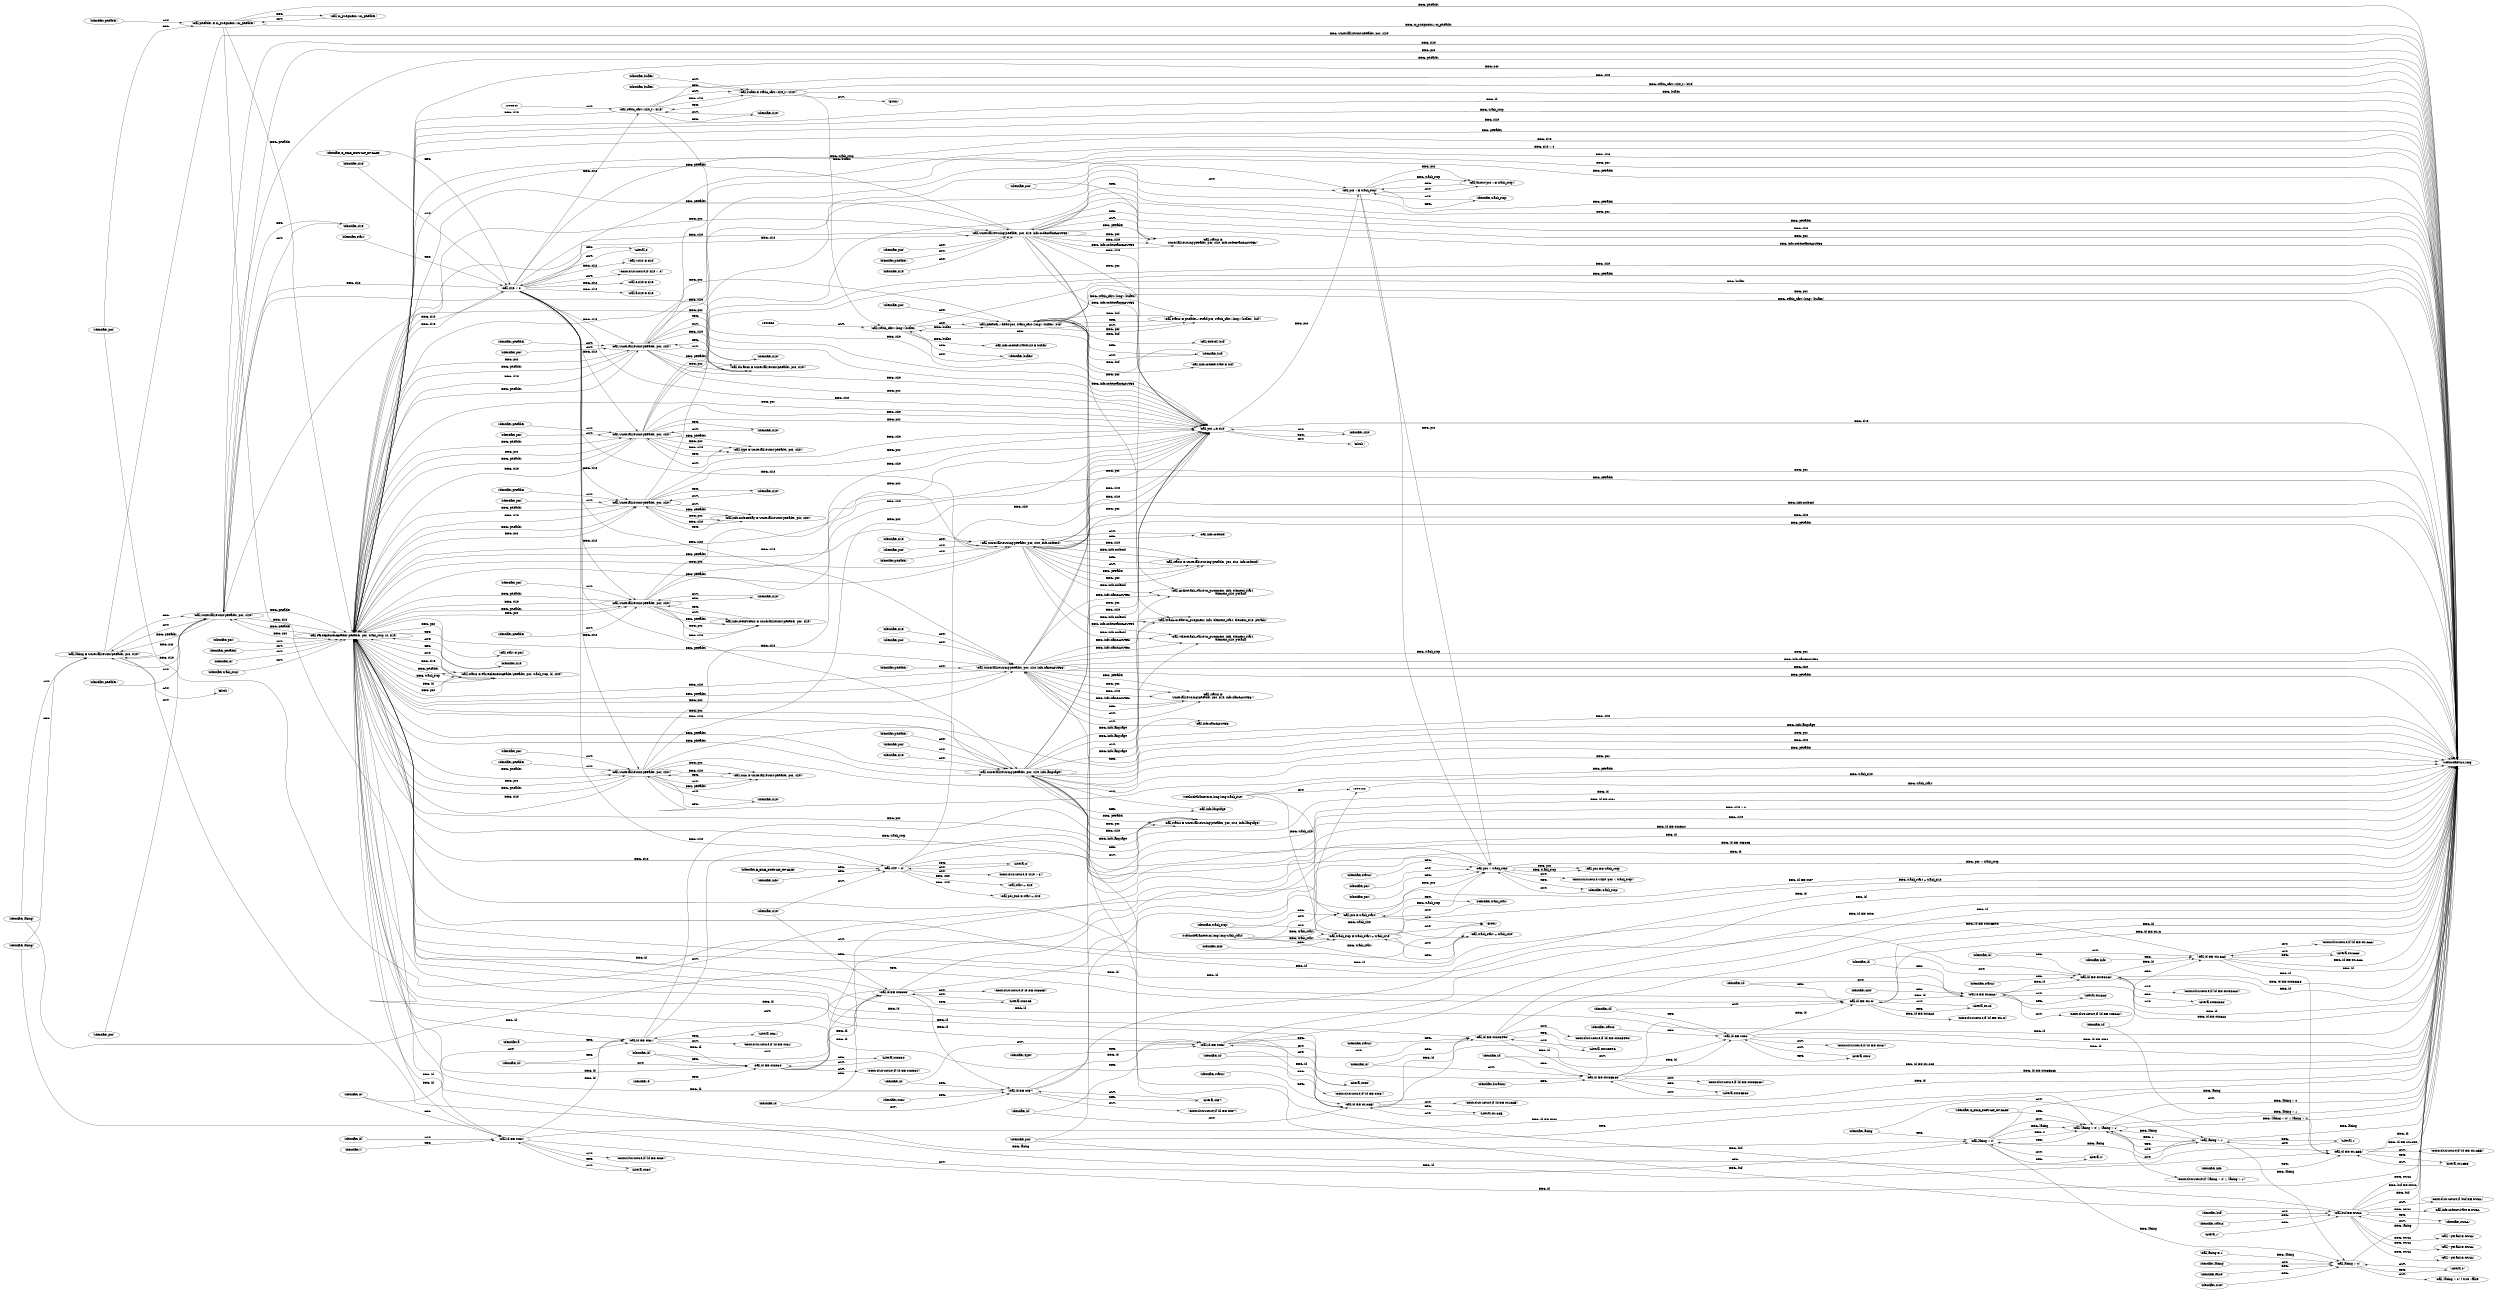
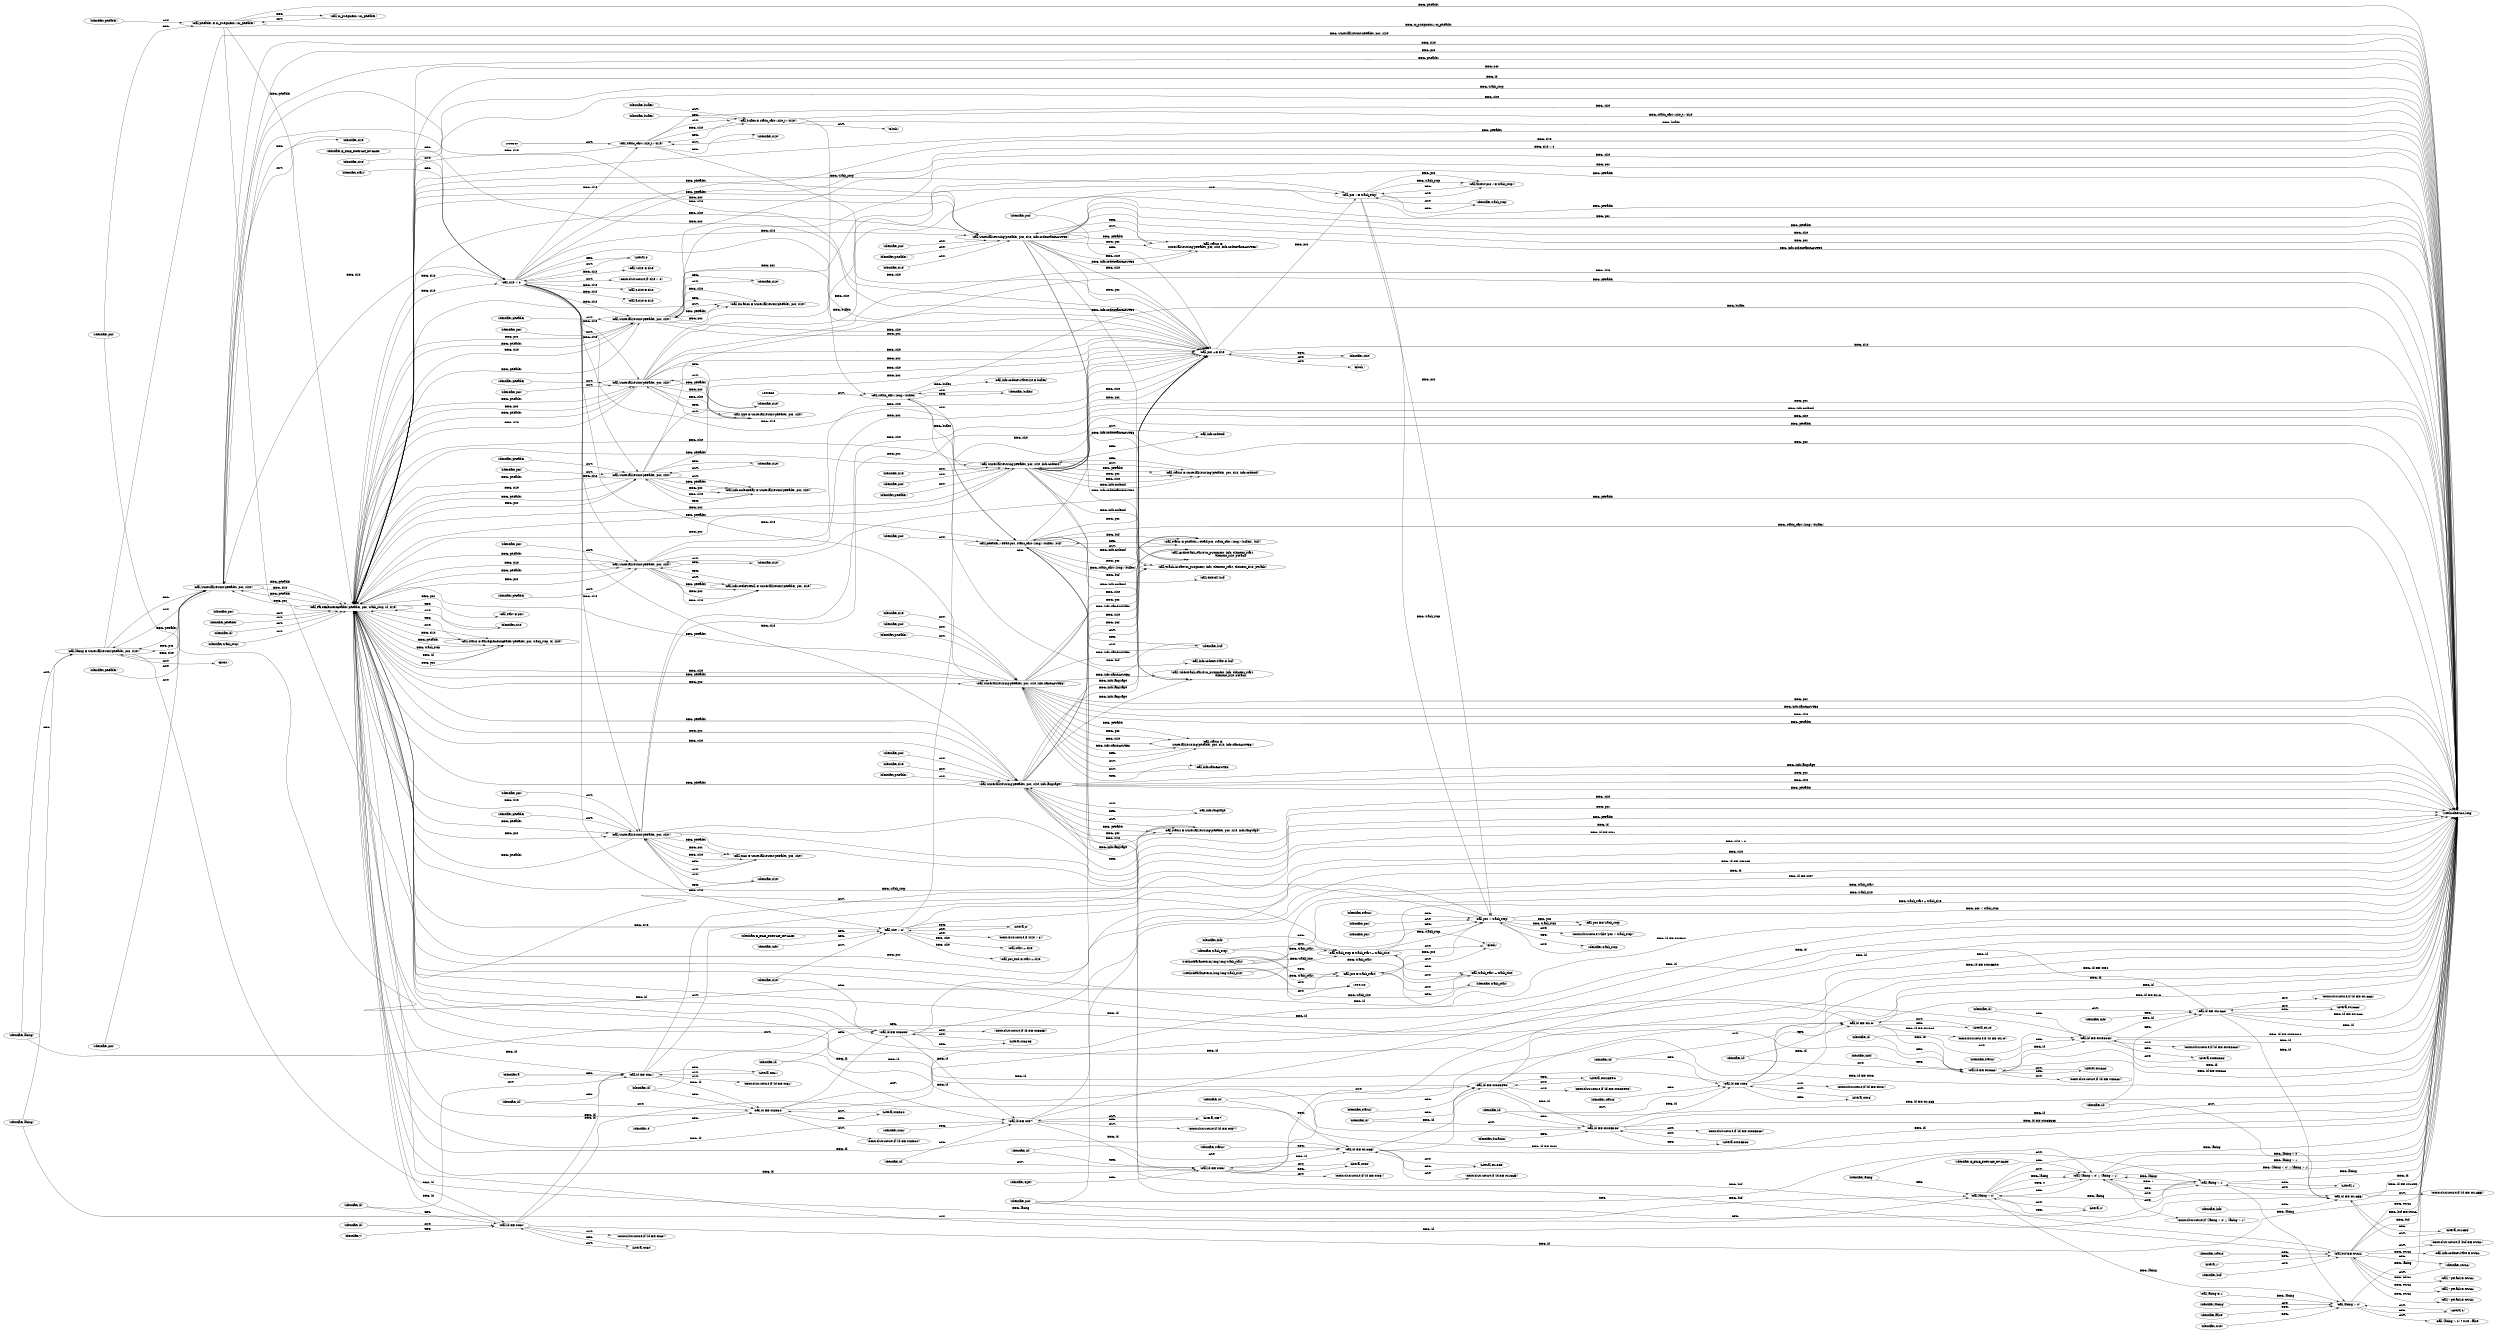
edge "1000122" -> "(MethodReturn,long)": now "(MethodParameterIn,long long track_start)" -> "(MethodReturn,long)"
edge "(Call,id == 0x33C5)" -> "(Call,id == 0x61)": now "(Literal,0x61)" -> "(Call,id == 0x61)"
